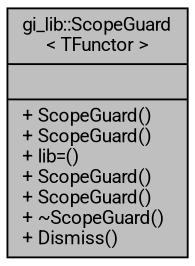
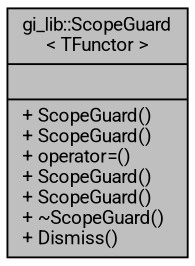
node "gi_lib::ScopeGuard": text "+ lib=()" -> "+ operator=()"
